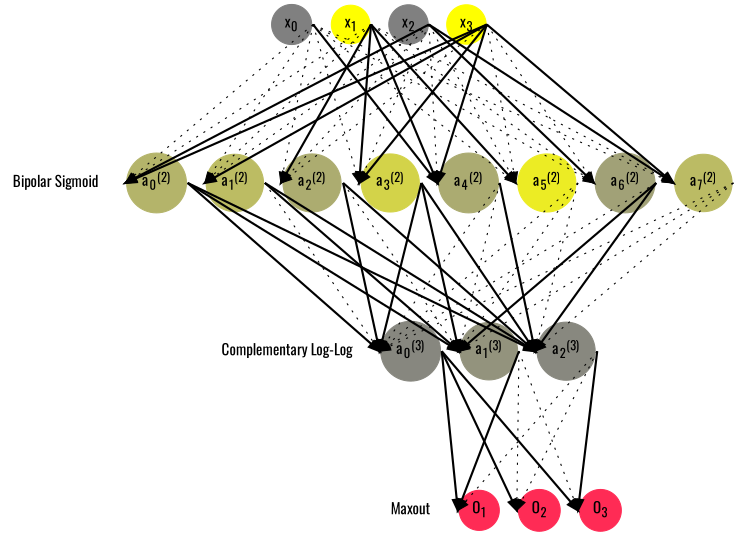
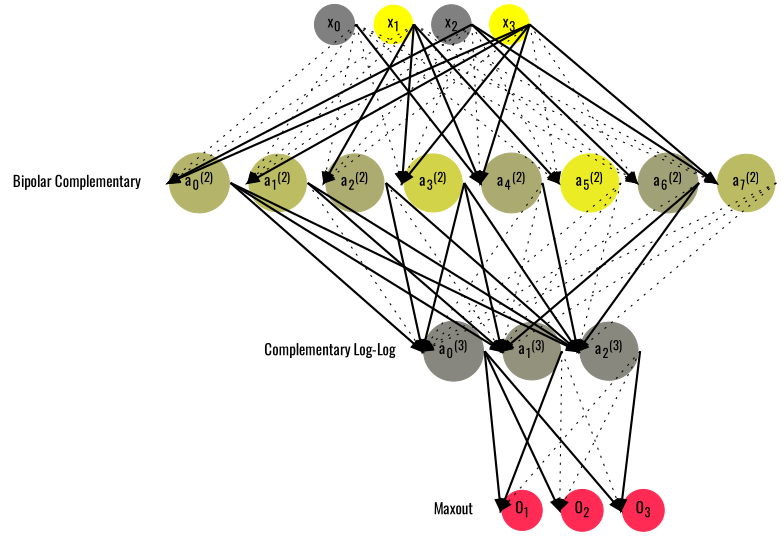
node "Bipolar Sigmoid": label "Bipolar Sigmoid" -> "Bipolar Complementary"
